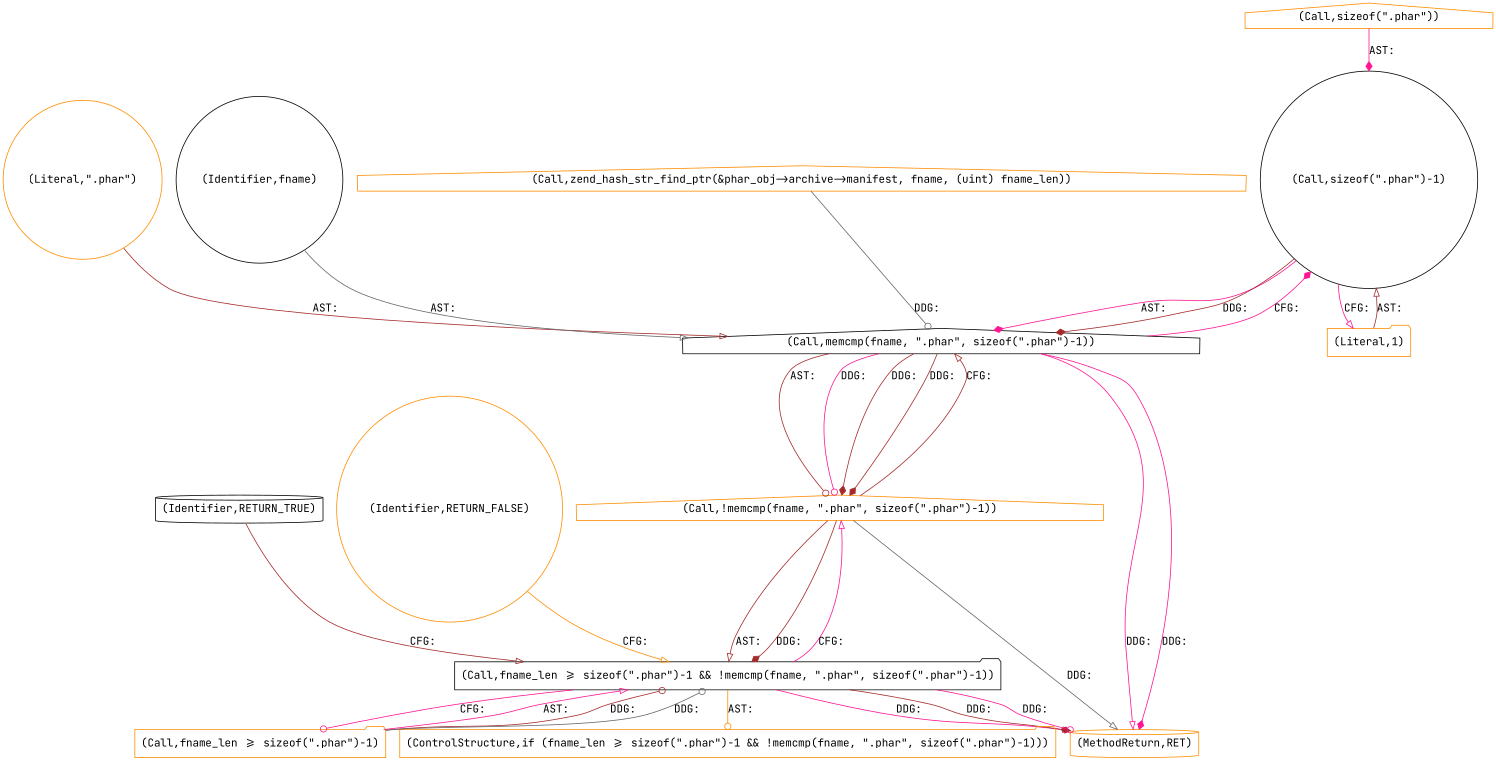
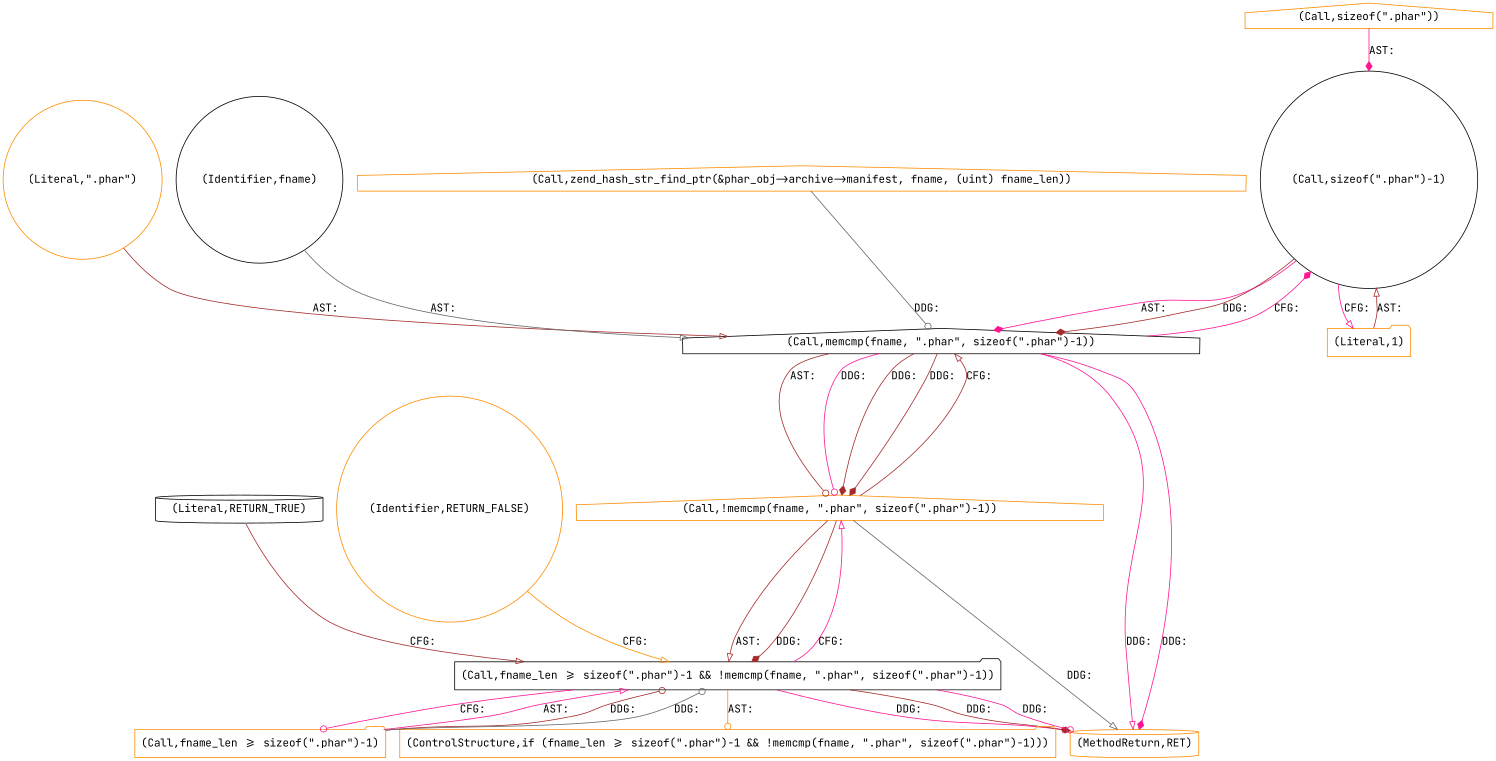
node "(Identifier,RETURN_TRUE)": label "(Identifier,RETURN_TRUE)" -> "(Literal,RETURN_TRUE)"
